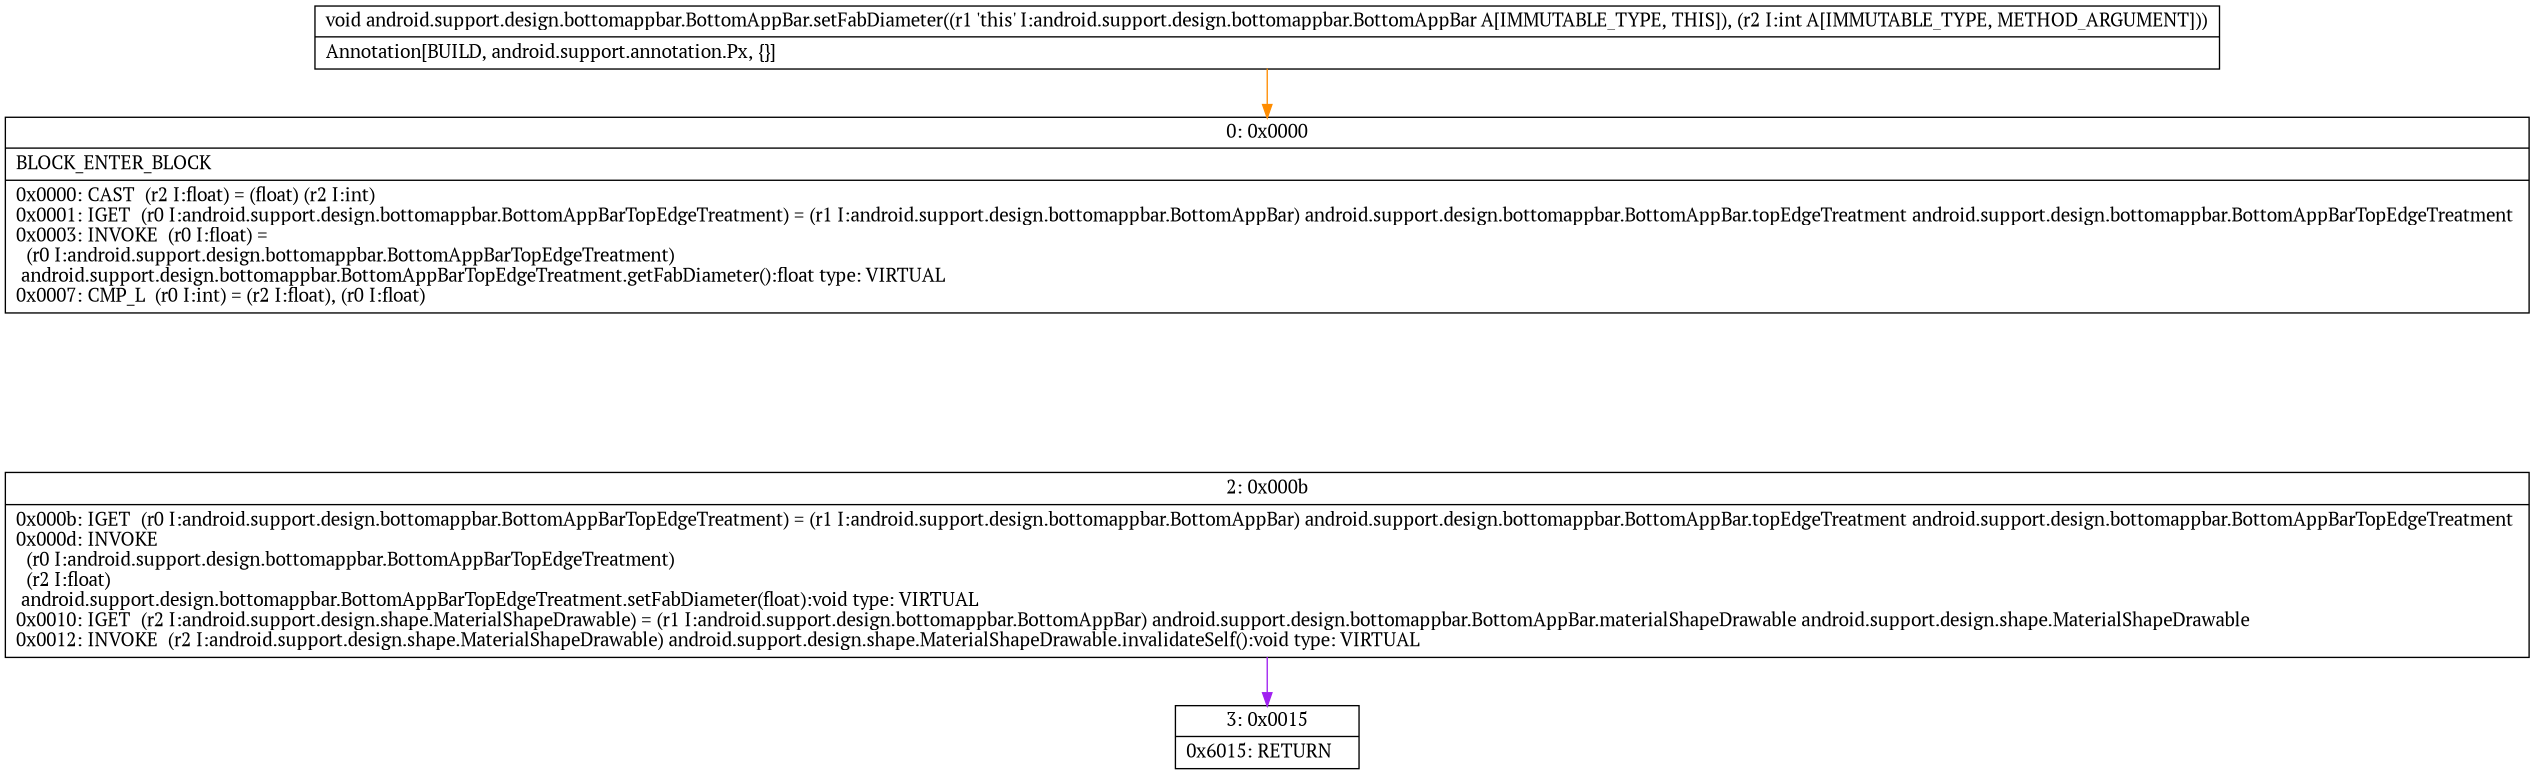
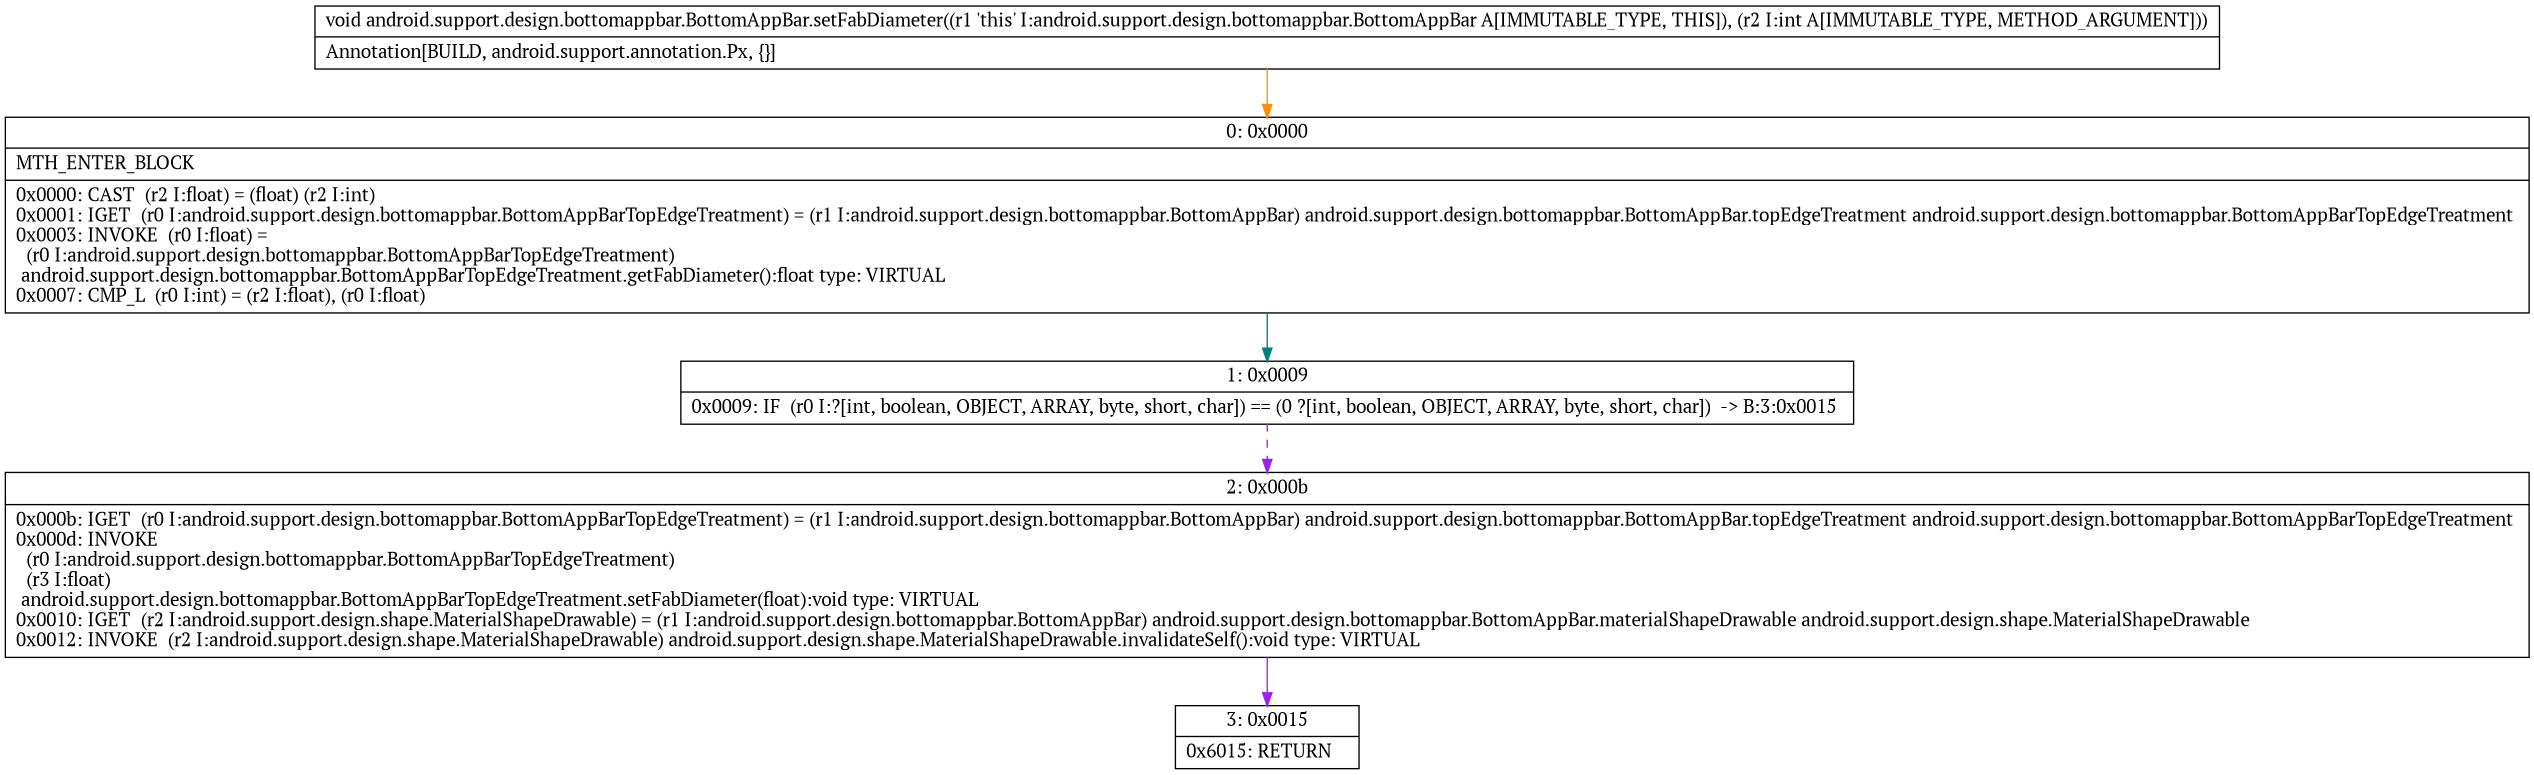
node "0: 0x0000": text "BLOCK_ENTER_BLOCK" -> "MTH_ENTER_BLOCK"
node "1: 0x0009": added
node "2: 0x000b": text "(r2 I:float)" -> "(r3 I:float)"
